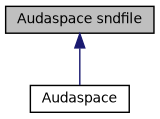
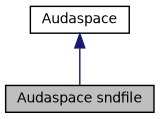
edge "Audaspace" -> "Audaspace sndfile": reversed
